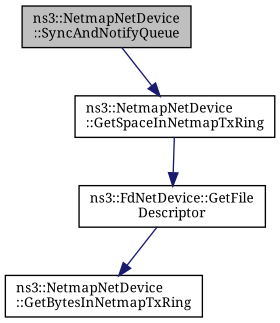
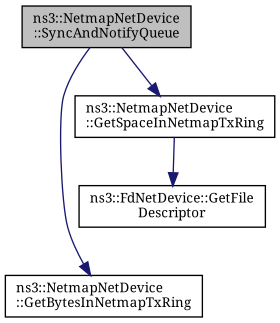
edge "ns3::FdNetDevice::GetFile Descriptor" -> "ns3::NetmapNetDevice ::GetBytesInNetmapTxRing": now "ns3::NetmapNetDevice ::SyncAndNotifyQueue" -> "ns3::NetmapNetDevice ::GetBytesInNetmapTxRing"
